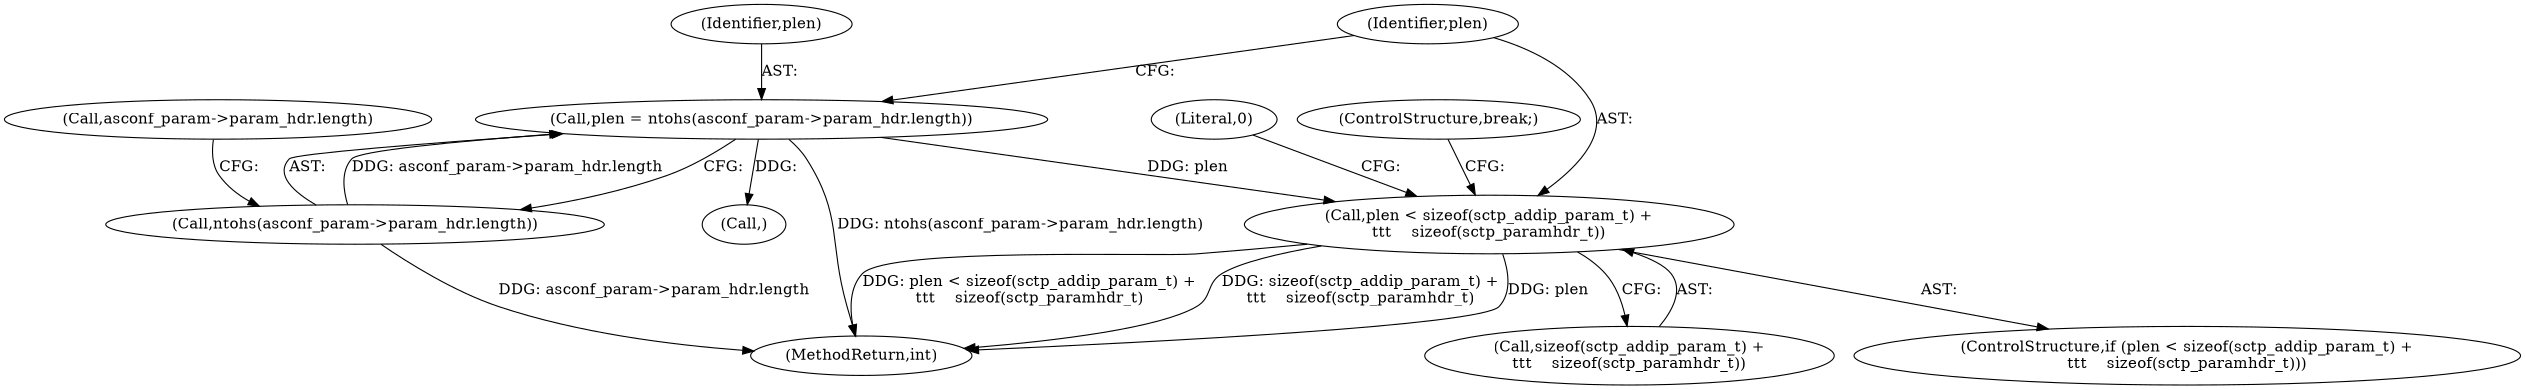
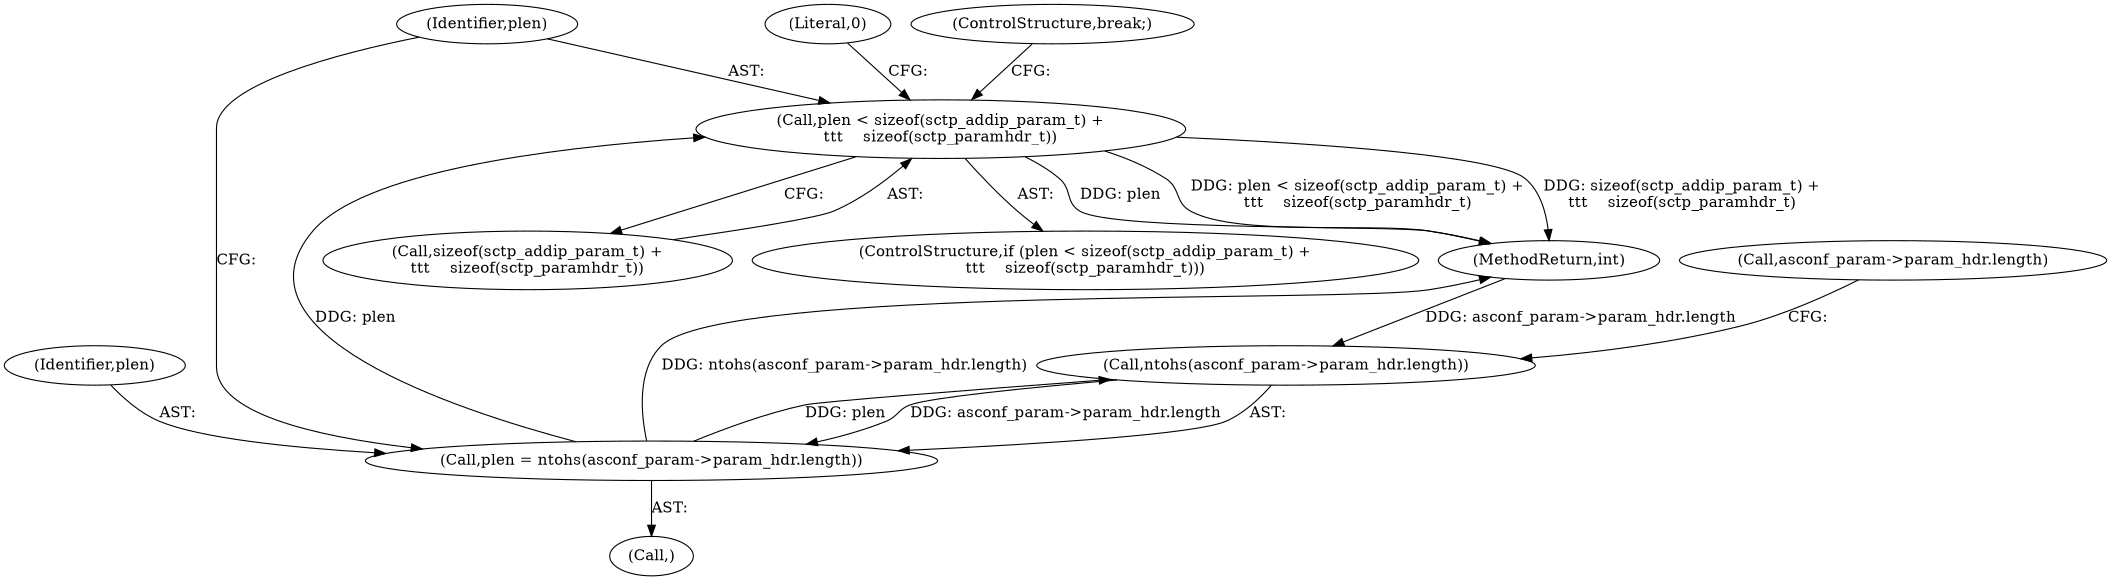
edge "(Call,plen = ntohs(asconf_param->param_hdr.length))" -> "(Call,ntohs(asconf_param->param_hdr.length))": label "CFG: " -> "DDG: plen"
edge "(Call,plen = ntohs(asconf_param->param_hdr.length))" -> "(Call,)": label "DDG: " -> "AST: "
edge "(Call,ntohs(asconf_param->param_hdr.length))" -> "(MethodReturn,int)": reversed
